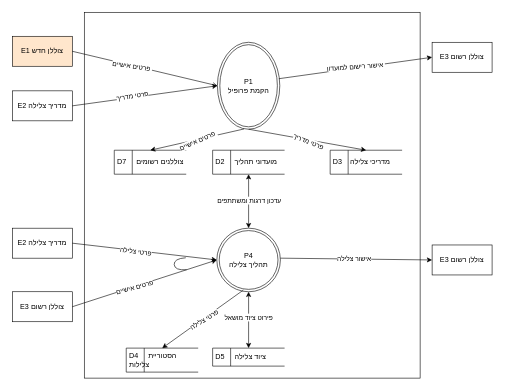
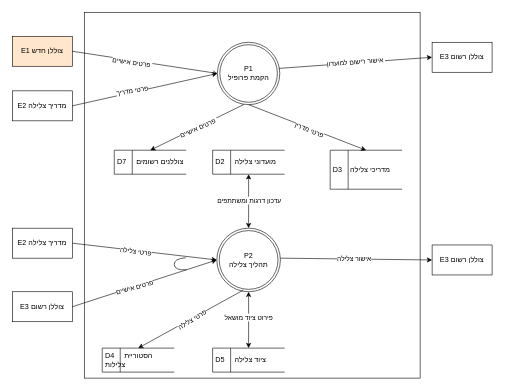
node "P1הקמת פרופיל": size 62x87 -> 62x62
node "D2 מועדוני תהליך": label "D2 מועדוני תהליך" -> "D2 מועדוני צלילה"
node "D3 מדריכי צלילה": size 72x24 -> 72x39
node "P4 תהליך צלילה": label "P4 תהליך צלילה" -> "P2 תהליך צלילה"
node "D5 ציוד צלילה": size 72x18 -> 72x24
node "D4 הסטוריית צלילות": moved (162, 360) -> (138, 360)
